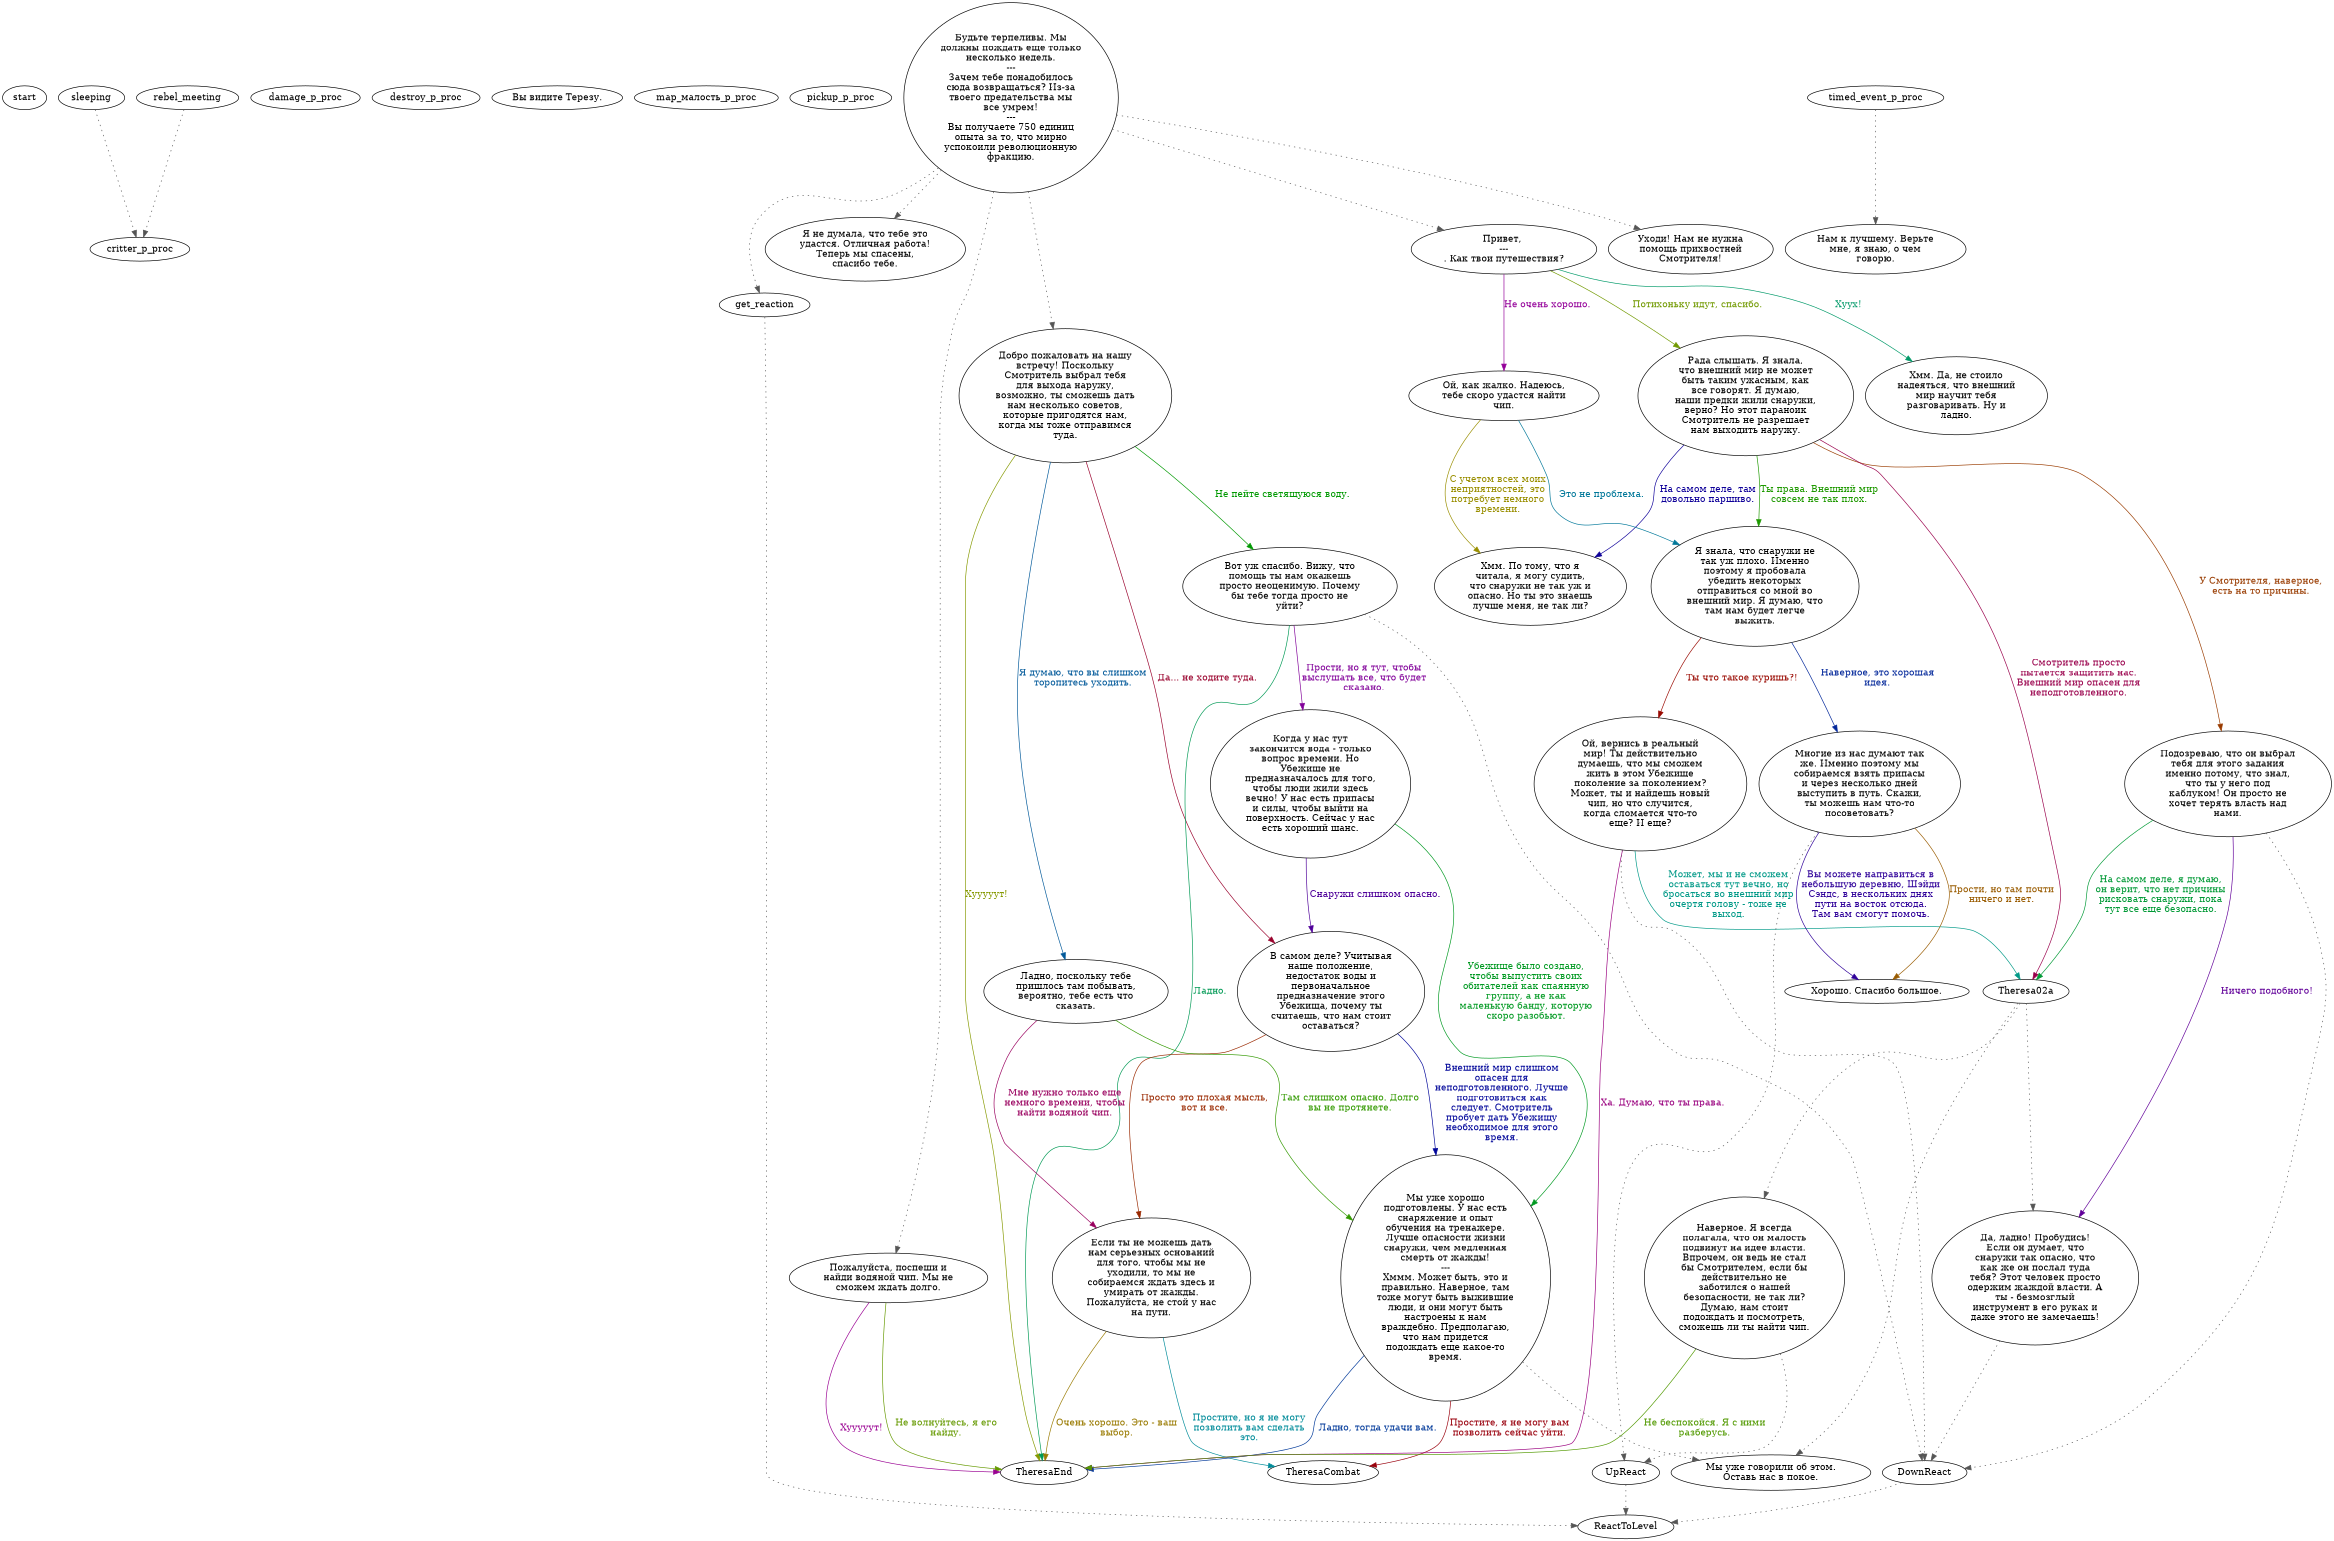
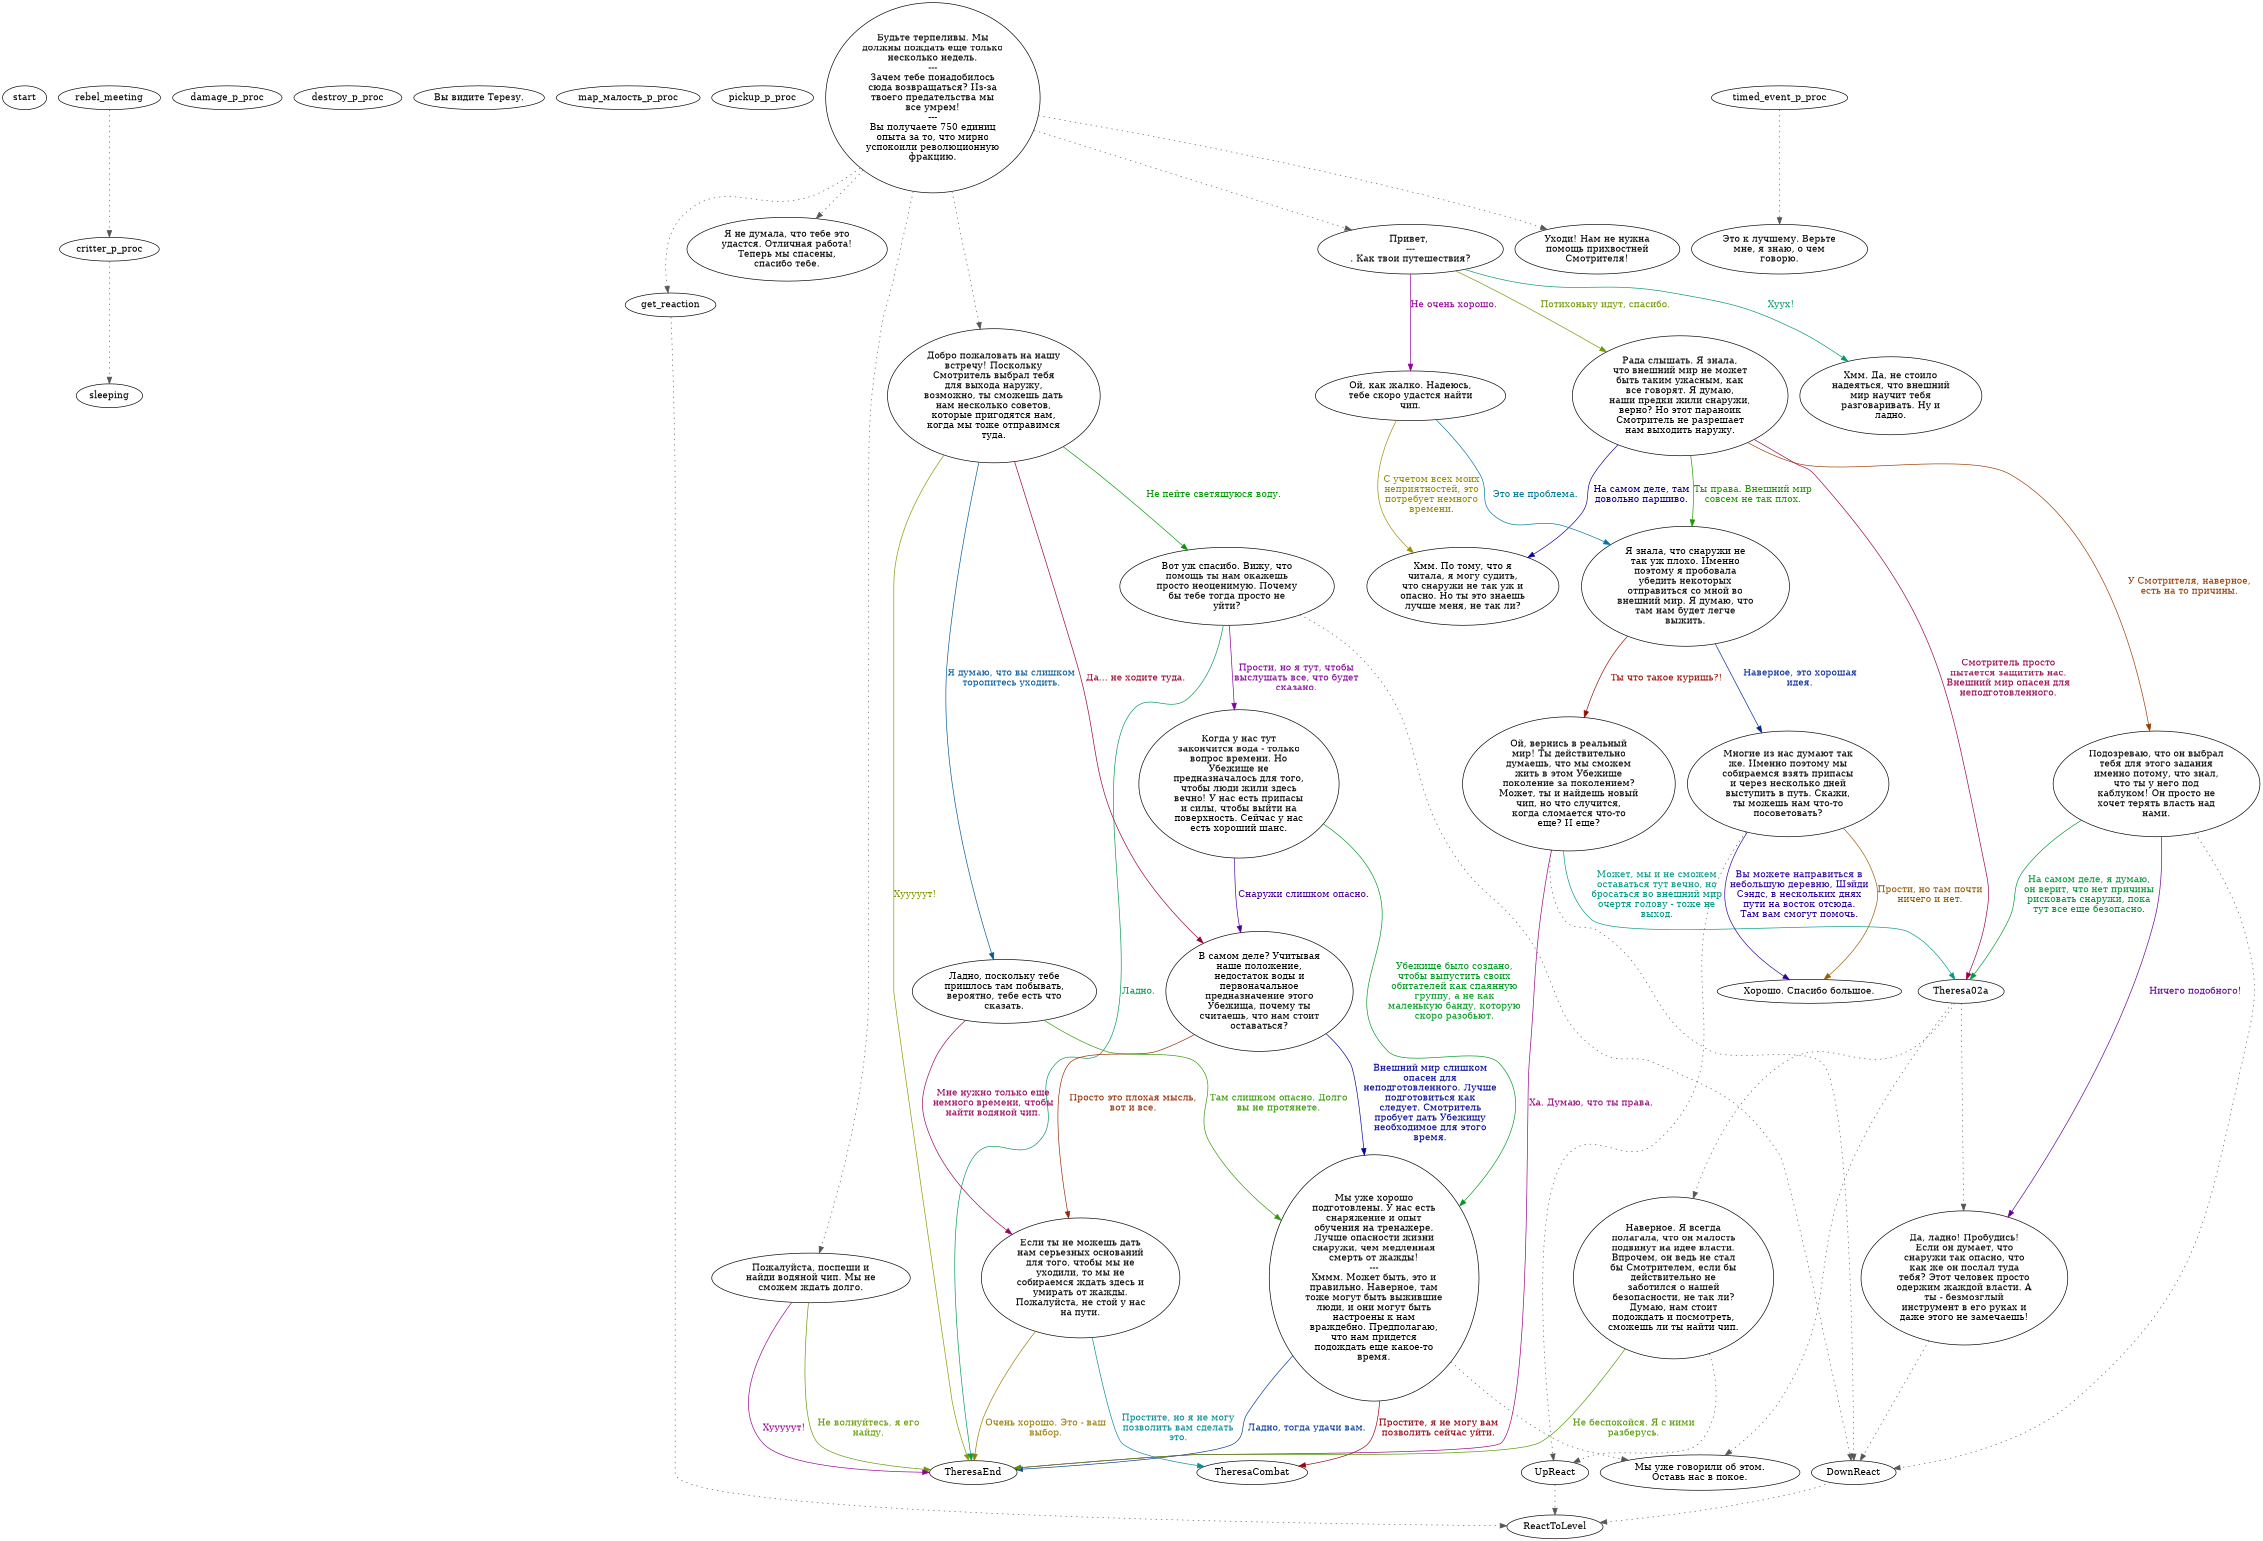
edge "sleeping" -> "critter_p_proc": reversed
node "Нам к лучшему. Верьте мне, я знаю, о чем говорю.": label "Нам к лучшему. Верьте мне, я знаю, о чем говорю." -> "Это к лучшему. Верьте мне, я знаю, о чем говорю."
